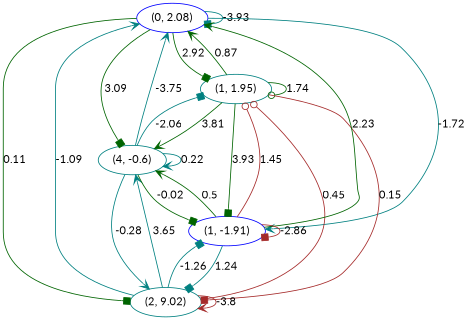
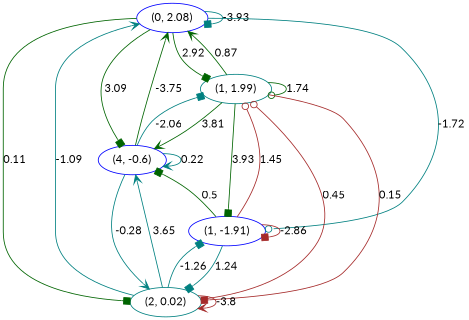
node "(1, 1.95)": label "(1, 1.95)" -> "(1, 1.99)"
edge "(4, -0.6)" -> "(0, 2.08)": color teal -> darkgreen
edge "(0, 2.08)" -> "(1, -1.91)": arrowhead vee -> odot
edge "(1, -1.91)" -> "(0, 2.08)": removed, label "2.23"
node "(4, -0.6)": color teal -> blue
edge "(1, -1.91)" -> "(4, -0.6)": arrowhead vee -> box
edge "(4, -0.6)" -> "(1, -1.91)": removed, label "-0.02"
node "(2, 9.02)": label "(2, 9.02)" -> "(2, 0.02)"
